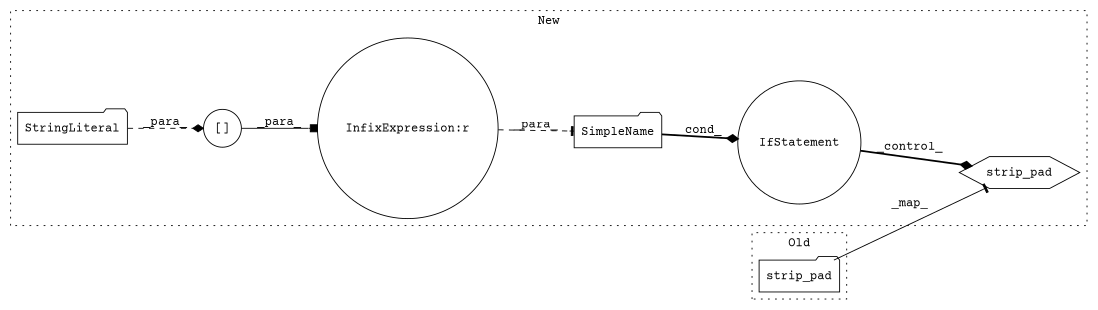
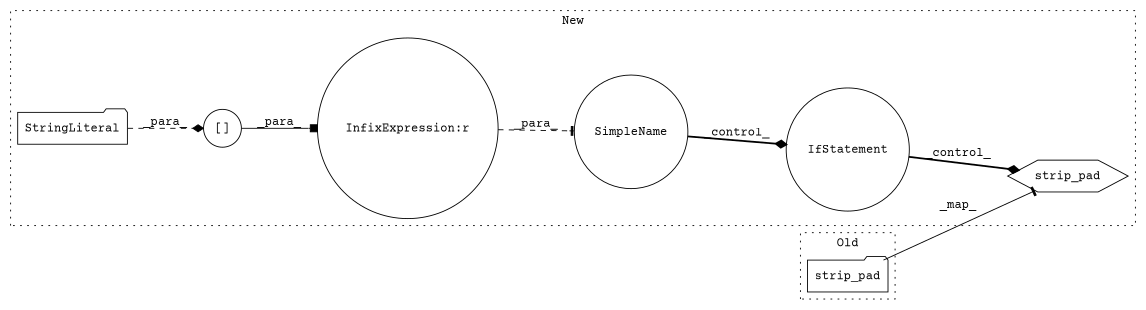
edge "SimpleName" -> "IfStatement": label "_cond_" -> "_control_"
node "SimpleName": shape folder -> circle
